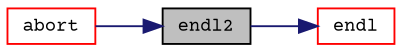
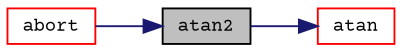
node "endl2": label "endl2" -> "atan2"
node "endl": label "endl" -> "atan"
